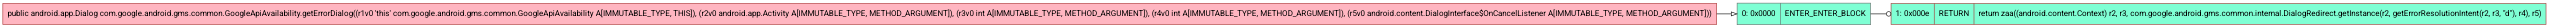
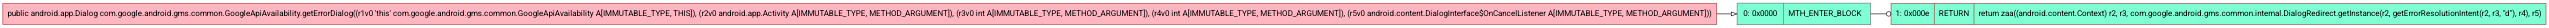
node "0: 0x0000": text "ENTER_ENTER_BLOCK" -> "MTH_ENTER_BLOCK"
